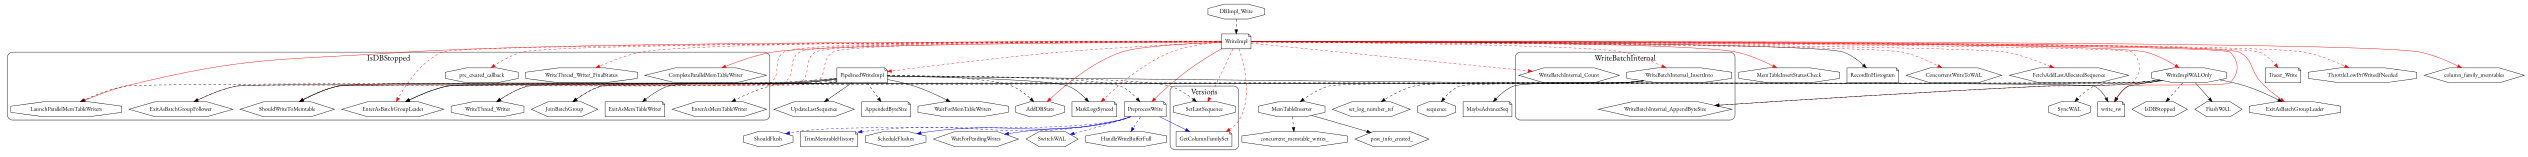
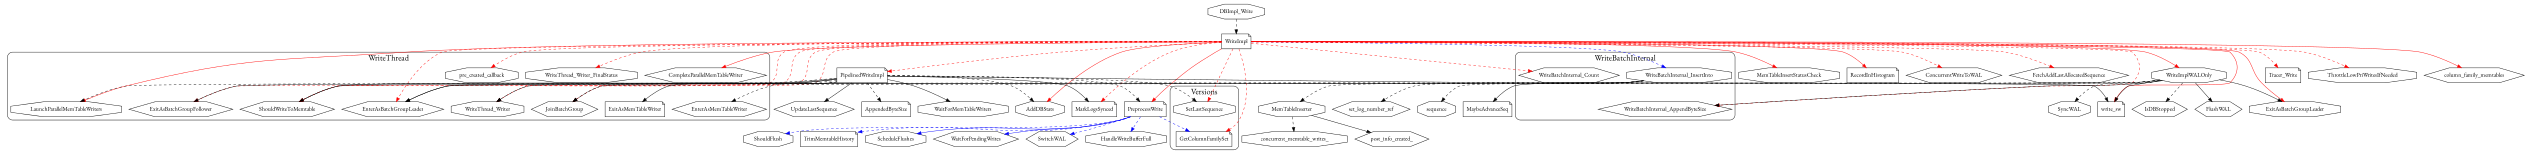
edge "WriteImpl" -> "RecordInHistogram": color black -> red
edge "WriteImpl" -> "WriteBatchInternal_InsertInto": color red -> blue
cluster "IsDBStopped": label "IsDBStopped" -> "WriteThread"
edge "PreprocessWrite" -> "GetColumnFamilySet": style solid -> dashed
